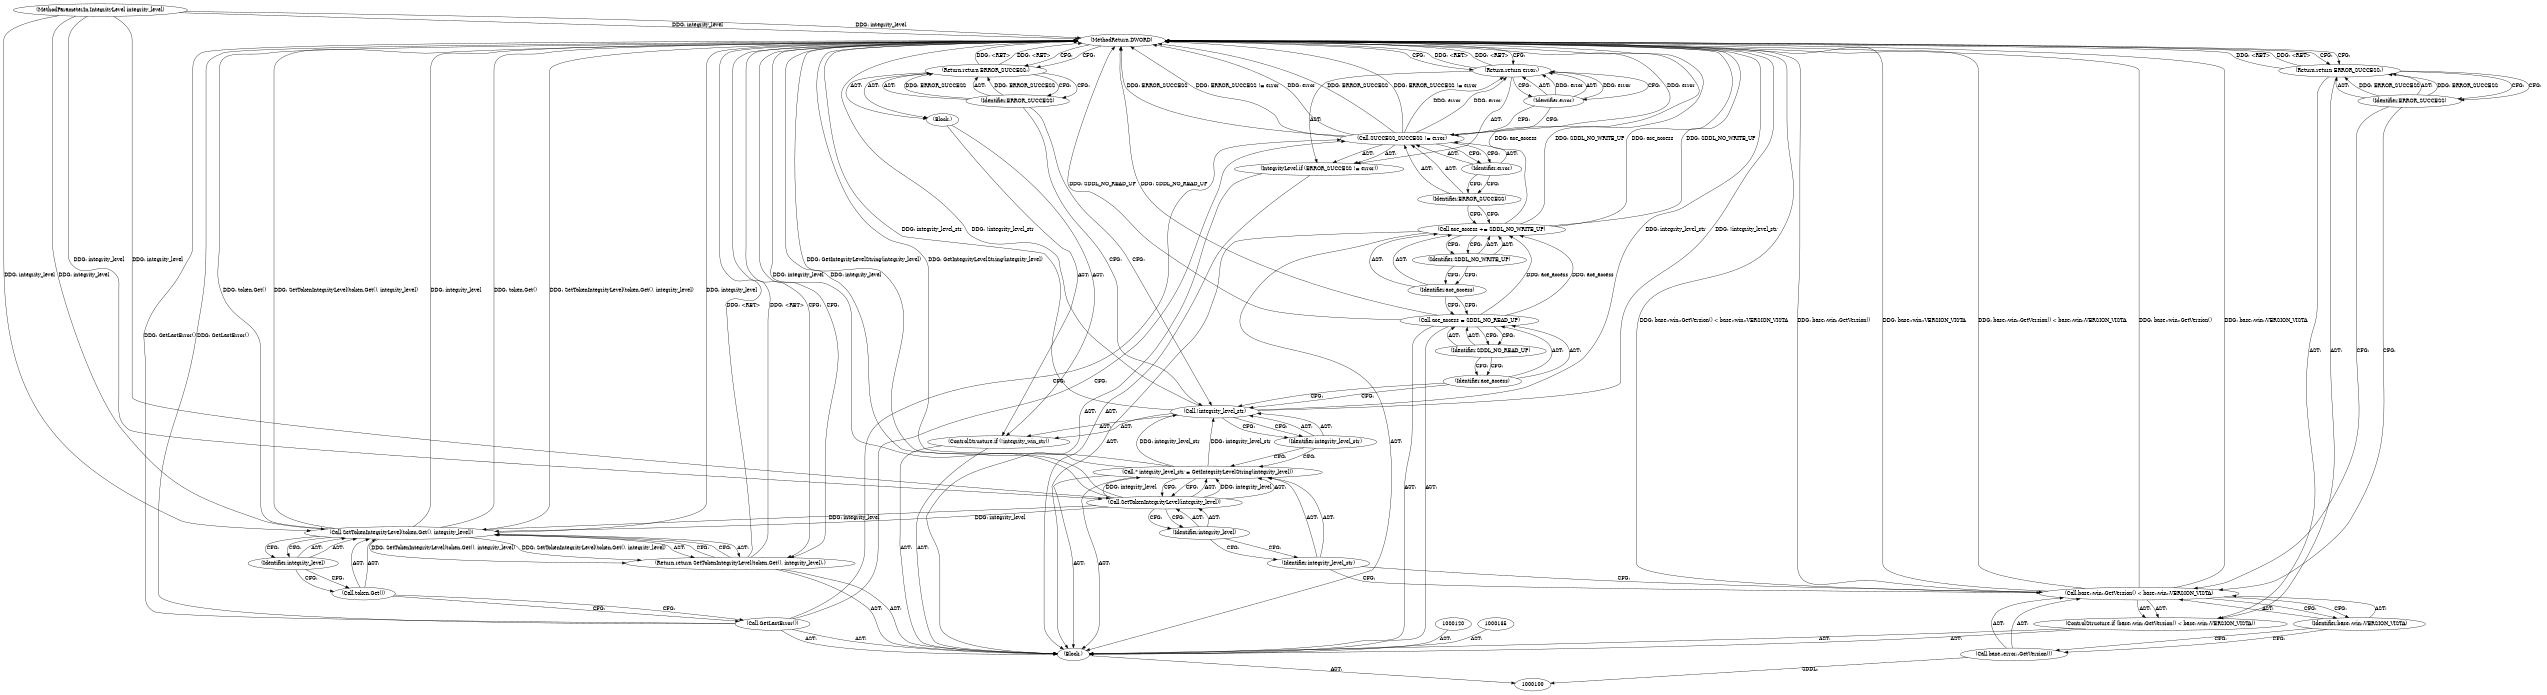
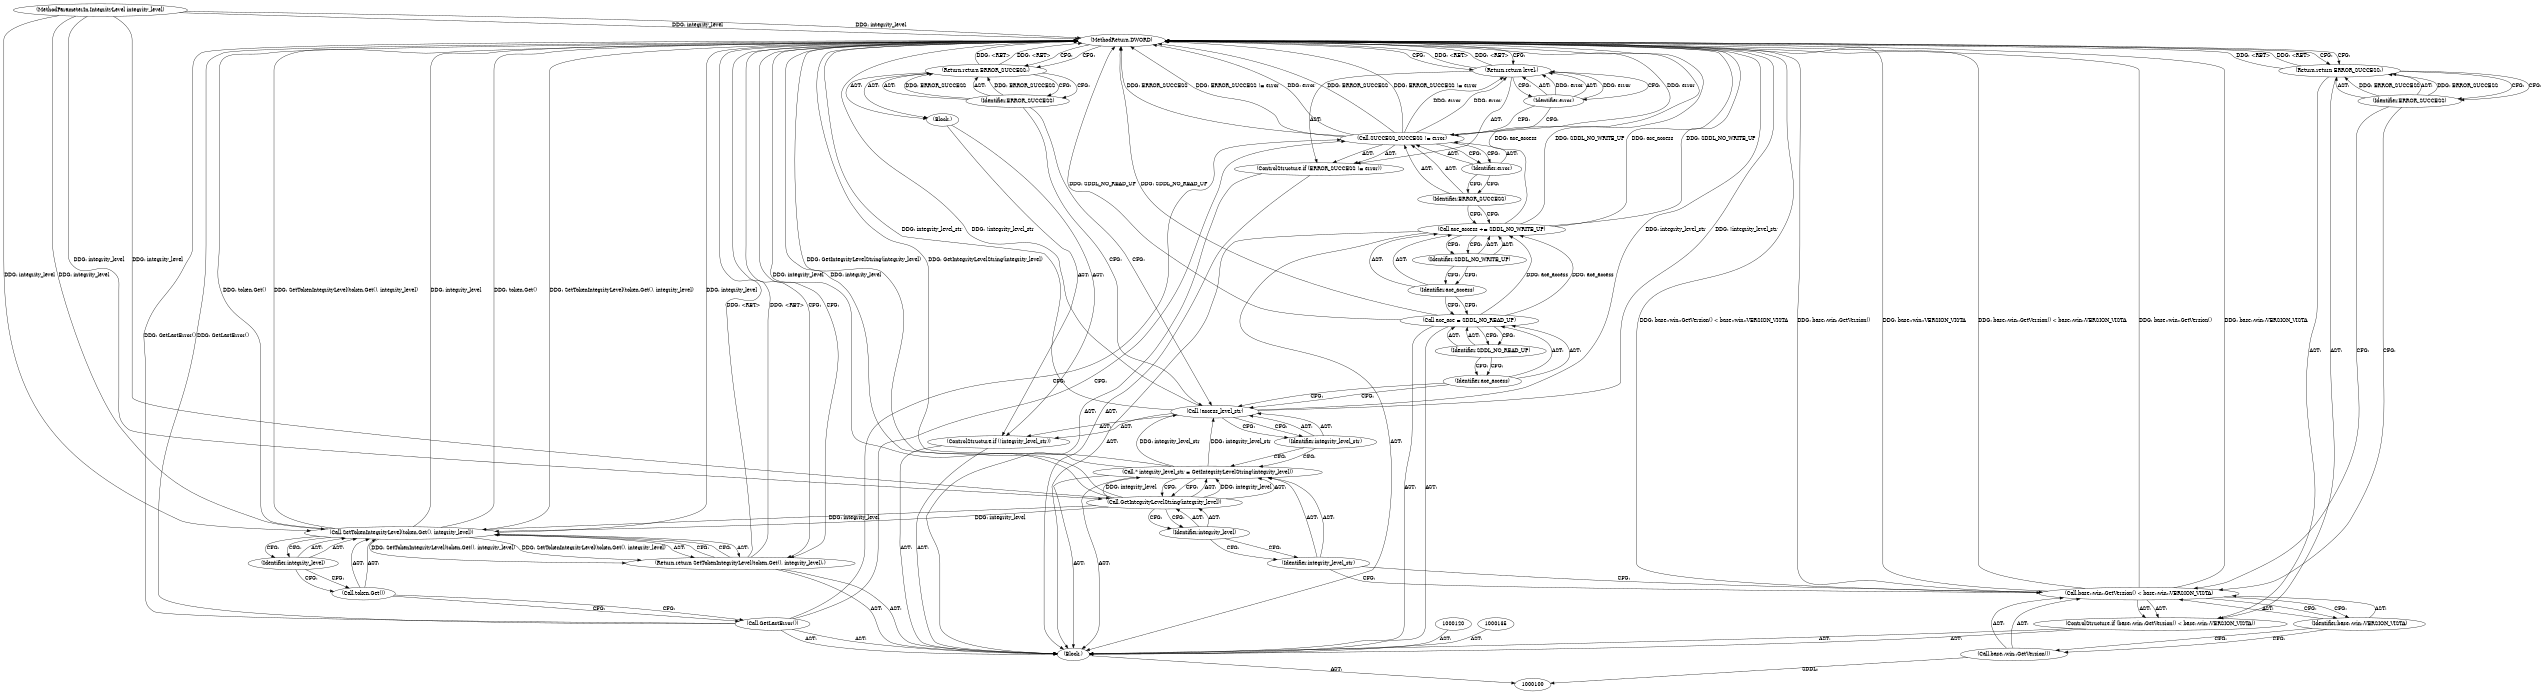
node "(Return,return error;)": label "(Return,return error;)" -> "(Return,return level;)"
node "(IntegrityLevel,if (ERROR_SUCCESS != error))": label "(IntegrityLevel,if (ERROR_SUCCESS != error))" -> "(ControlStructure,if (ERROR_SUCCESS != error))"
node "(Call,ace_access = SDDL_NO_READ_UP)": label "(Call,ace_access = SDDL_NO_READ_UP)" -> "(Call,ace_ace = SDDL_NO_READ_UP)"
node "(Call,!integrity_level_str)": label "(Call,!integrity_level_str)" -> "(Call,!access_level_str)"
node "(ControlStructure,if (!integrity_win_str))": label "(ControlStructure,if (!integrity_win_str))" -> "(ControlStructure,if (!integrity_level_str))"
node "(Call,SetTokenIntegrityLevel(integrity_level))": label "(Call,SetTokenIntegrityLevel(integrity_level))" -> "(Call,GetIntegrityLevelString(integrity_level))"
node "(Call,base::error::GetVersion())": label "(Call,base::error::GetVersion())" -> "(Call,base::win::GetVersion())"
